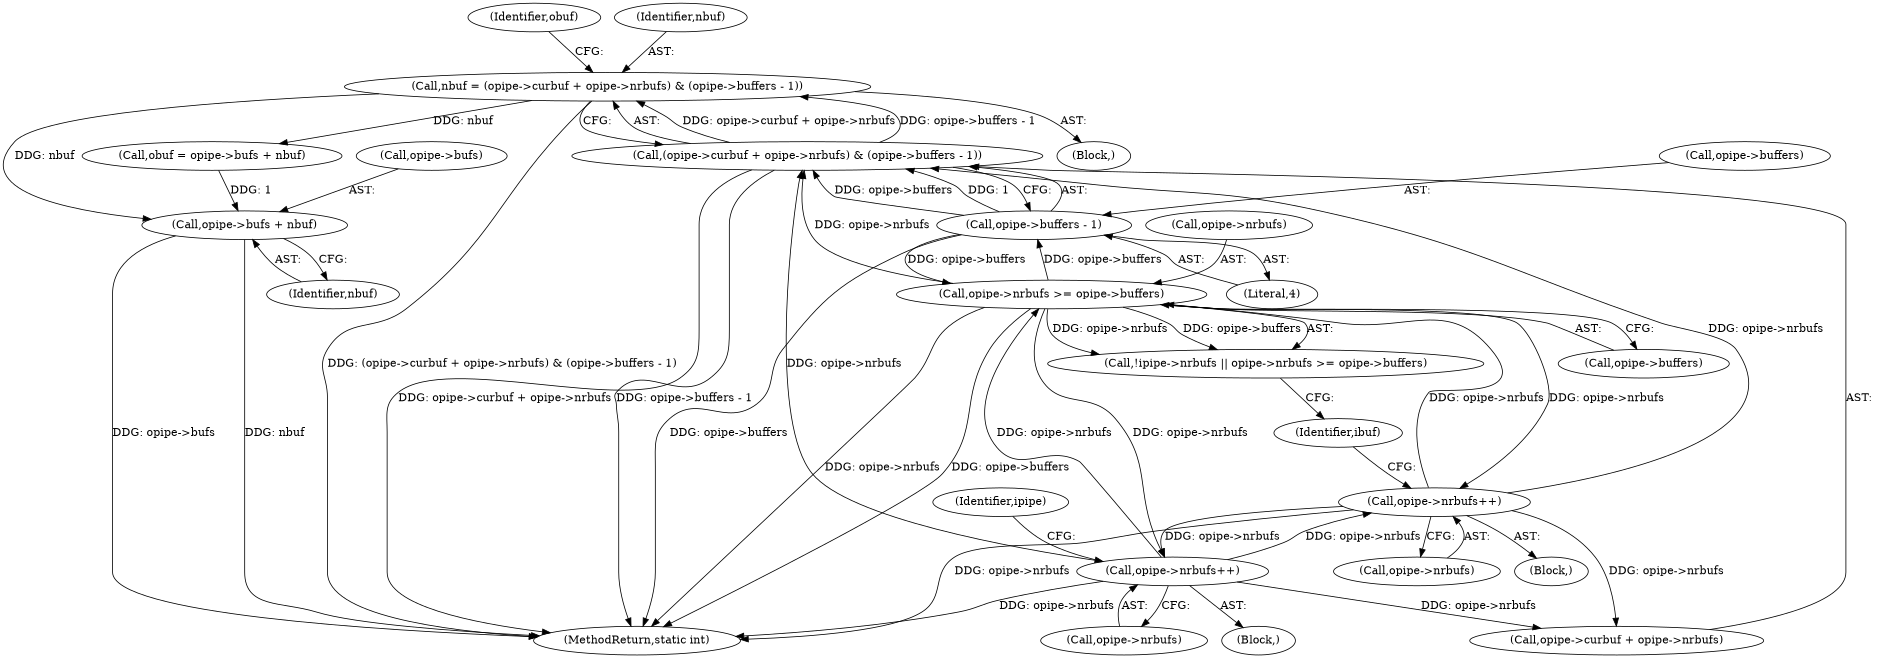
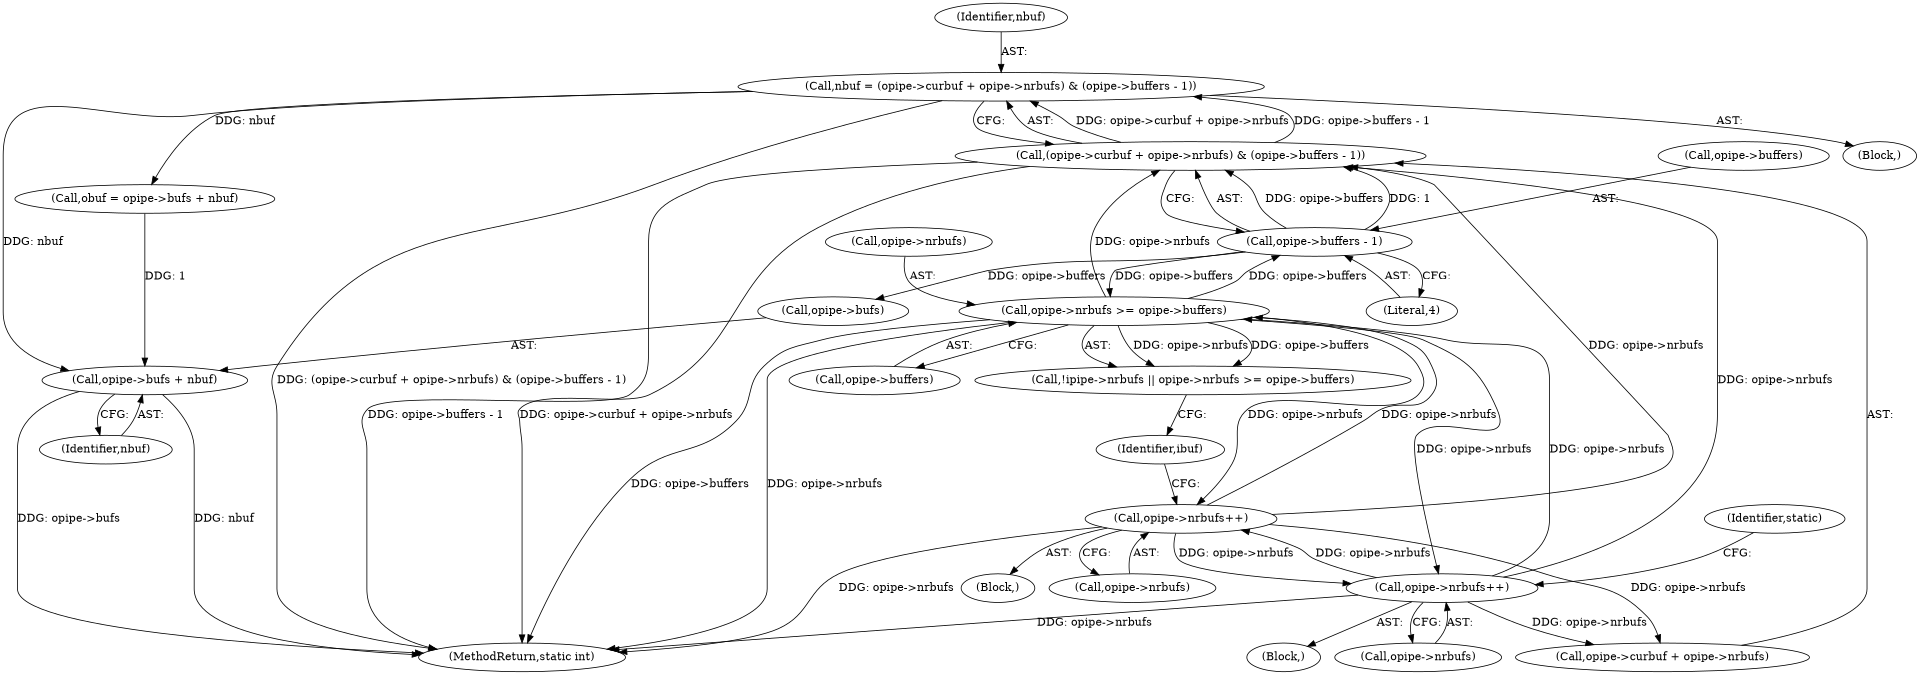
node "(Identifier,obuf)": removed
edge "(Call,opipe->buffers - 1)" -> "(Literal,4)": label "AST: " -> "CFG: "
edge "(Call,opipe->buffers - 1)" -> "(MethodReturn,static int)": now "(Call,opipe->buffers - 1)" -> "(Call,opipe->bufs)"
node "(Identifier,ipipe)": label "(Identifier,ipipe)" -> "(Identifier,static)"
